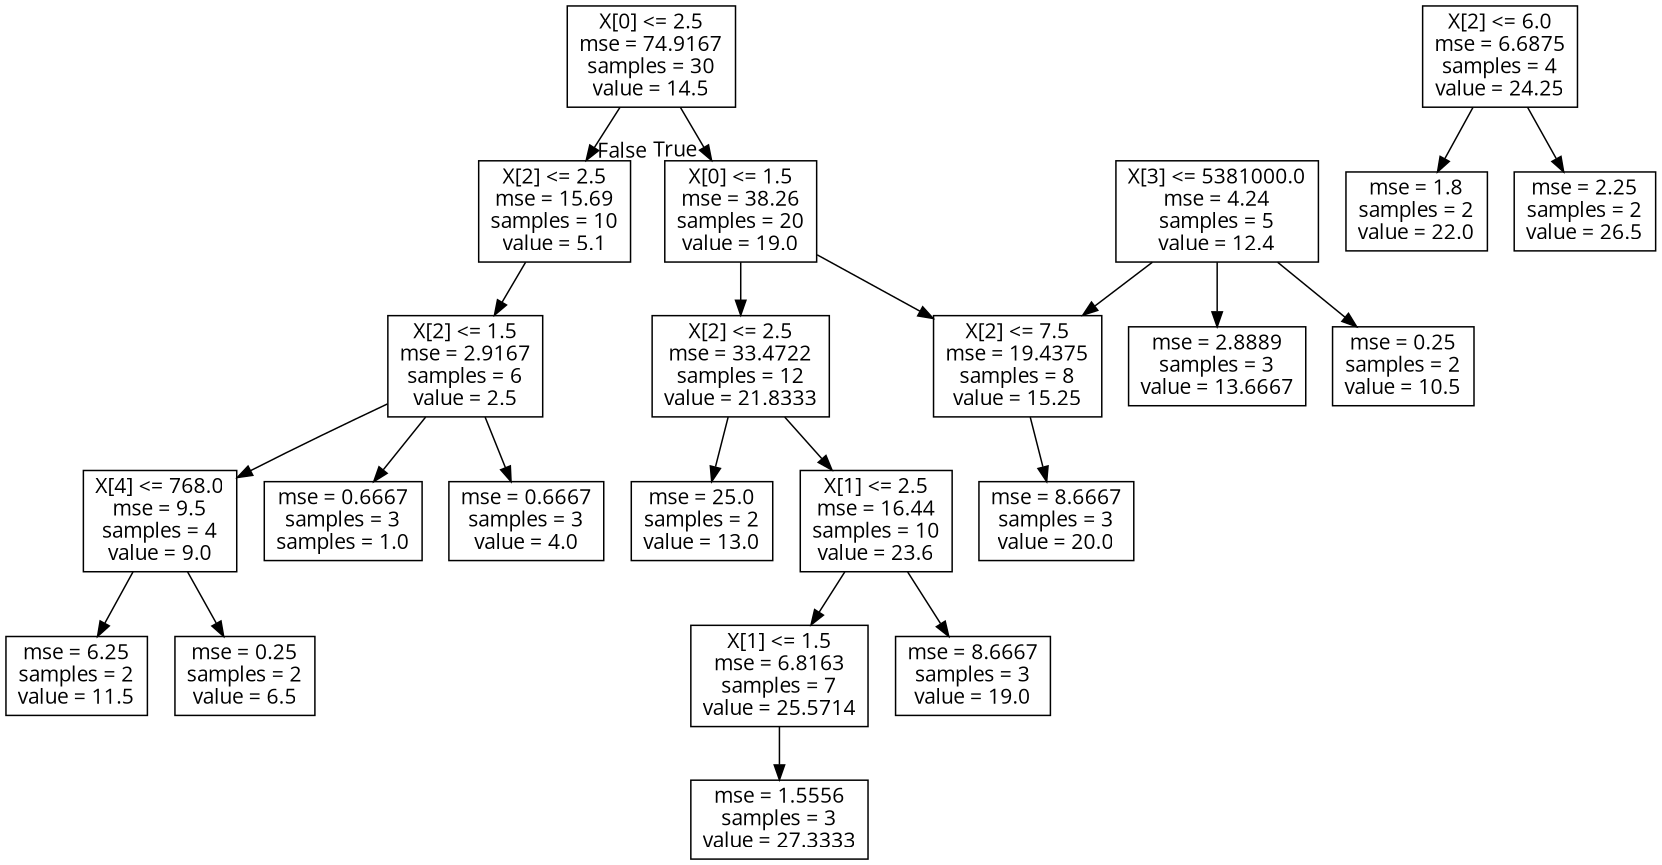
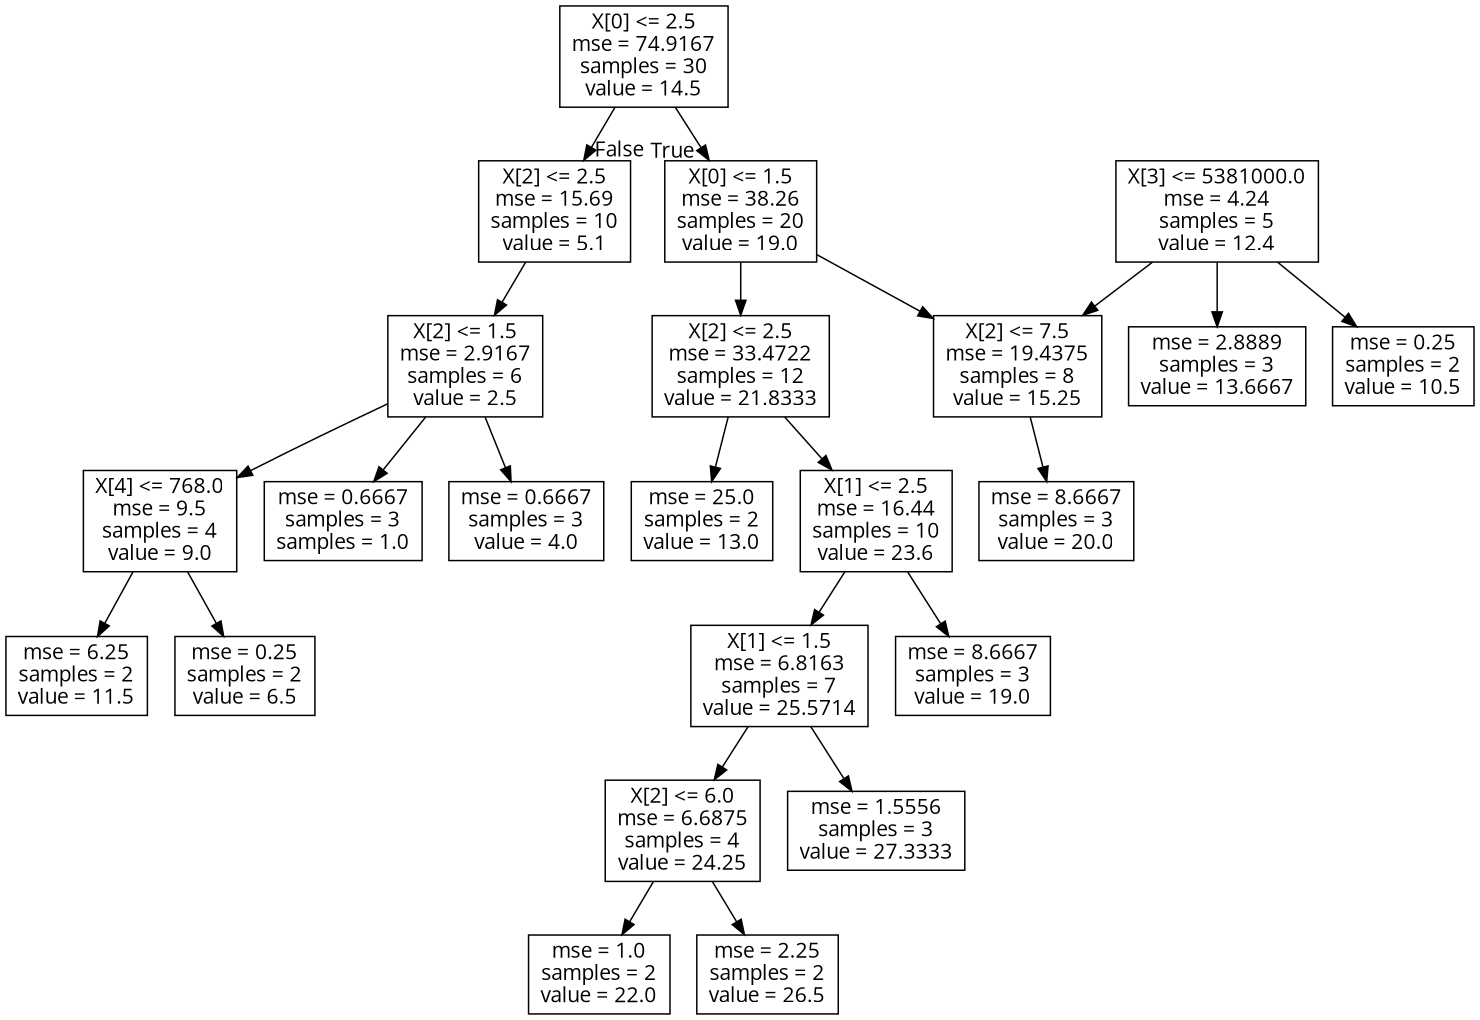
node "mse = 1.8 samples = 2 value = 22.0": label "mse = 1.8 samples = 2 value = 22.0" -> "mse = 1.0 samples = 2 value = 22.0"
edge "X[1] <= 1.5 mse = 6.8163 samples = 7 value = 25.5714" -> "X[2] <= 6.0 mse = 6.6875 samples = 4 value = 24.25": added
